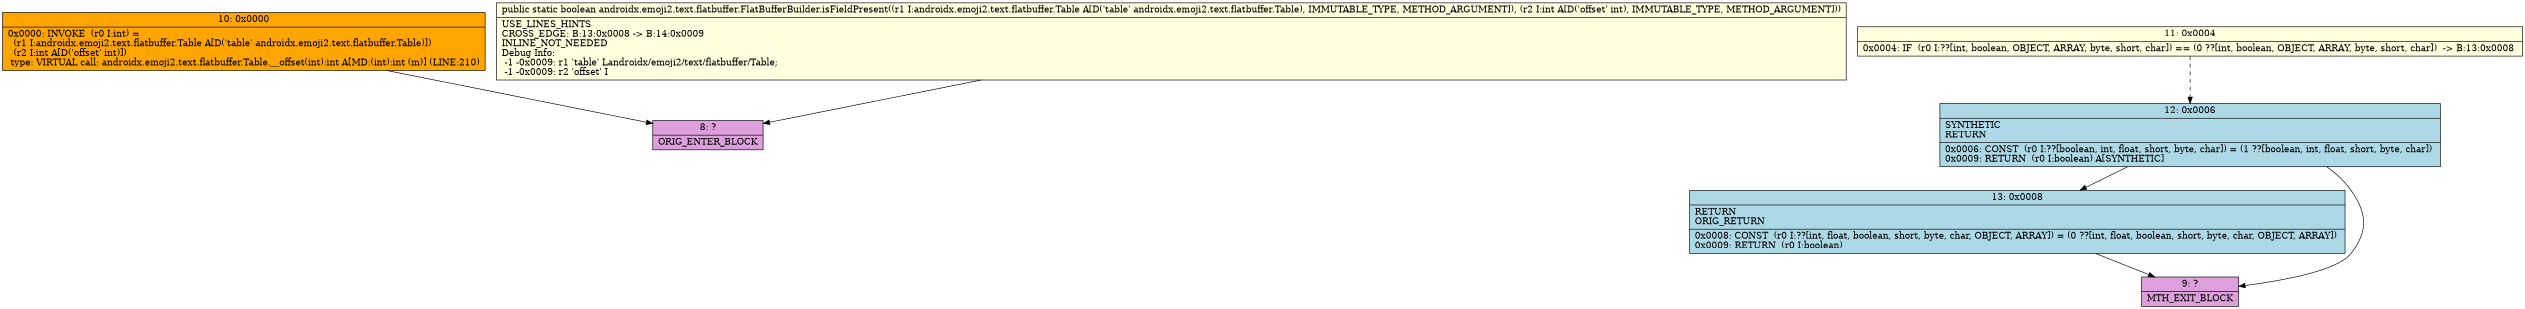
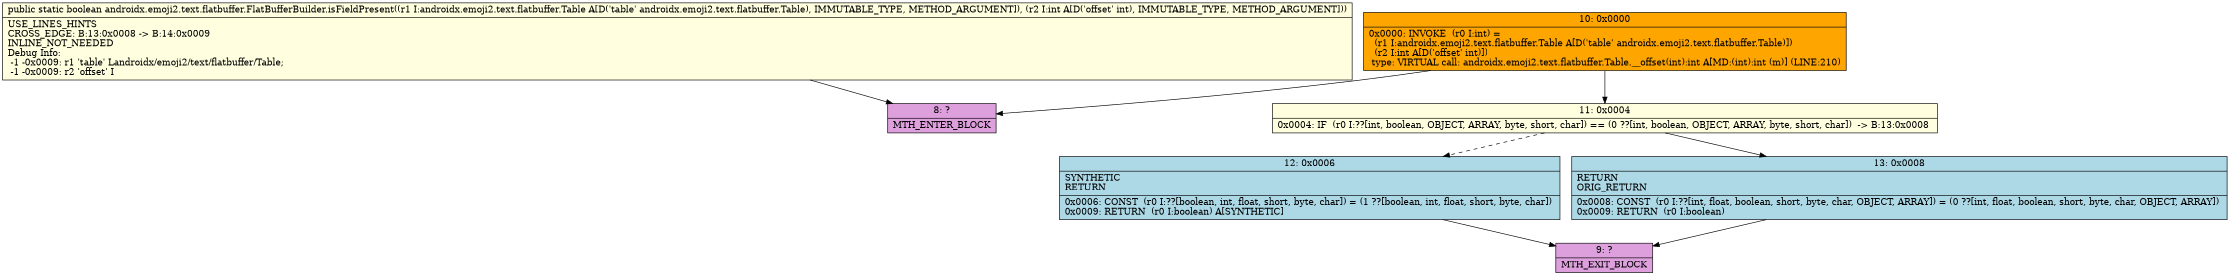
edge "10: 0x0000" -> "11: 0x0004": added
node "8: ?": text "ORIG_ENTER_BLOCK" -> "MTH_ENTER_BLOCK"
edge "12: 0x0006" -> "13: 0x0008": now "11: 0x0004" -> "13: 0x0008"
